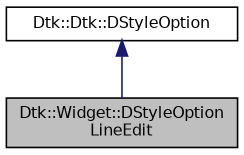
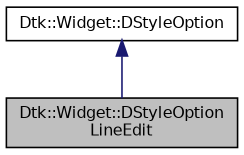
node "Dtk::Dtk::DStyleOption": label "Dtk::Dtk::DStyleOption" -> "Dtk::Widget::DStyleOption"
